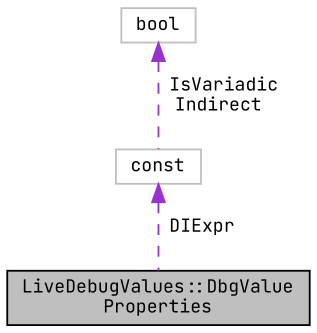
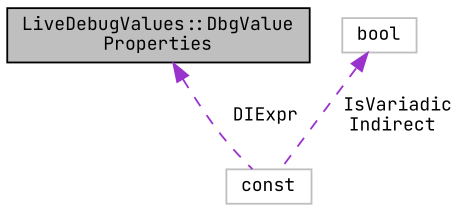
edge "LiveDebugValues::DbgValue Properties" -> "const": reversed
